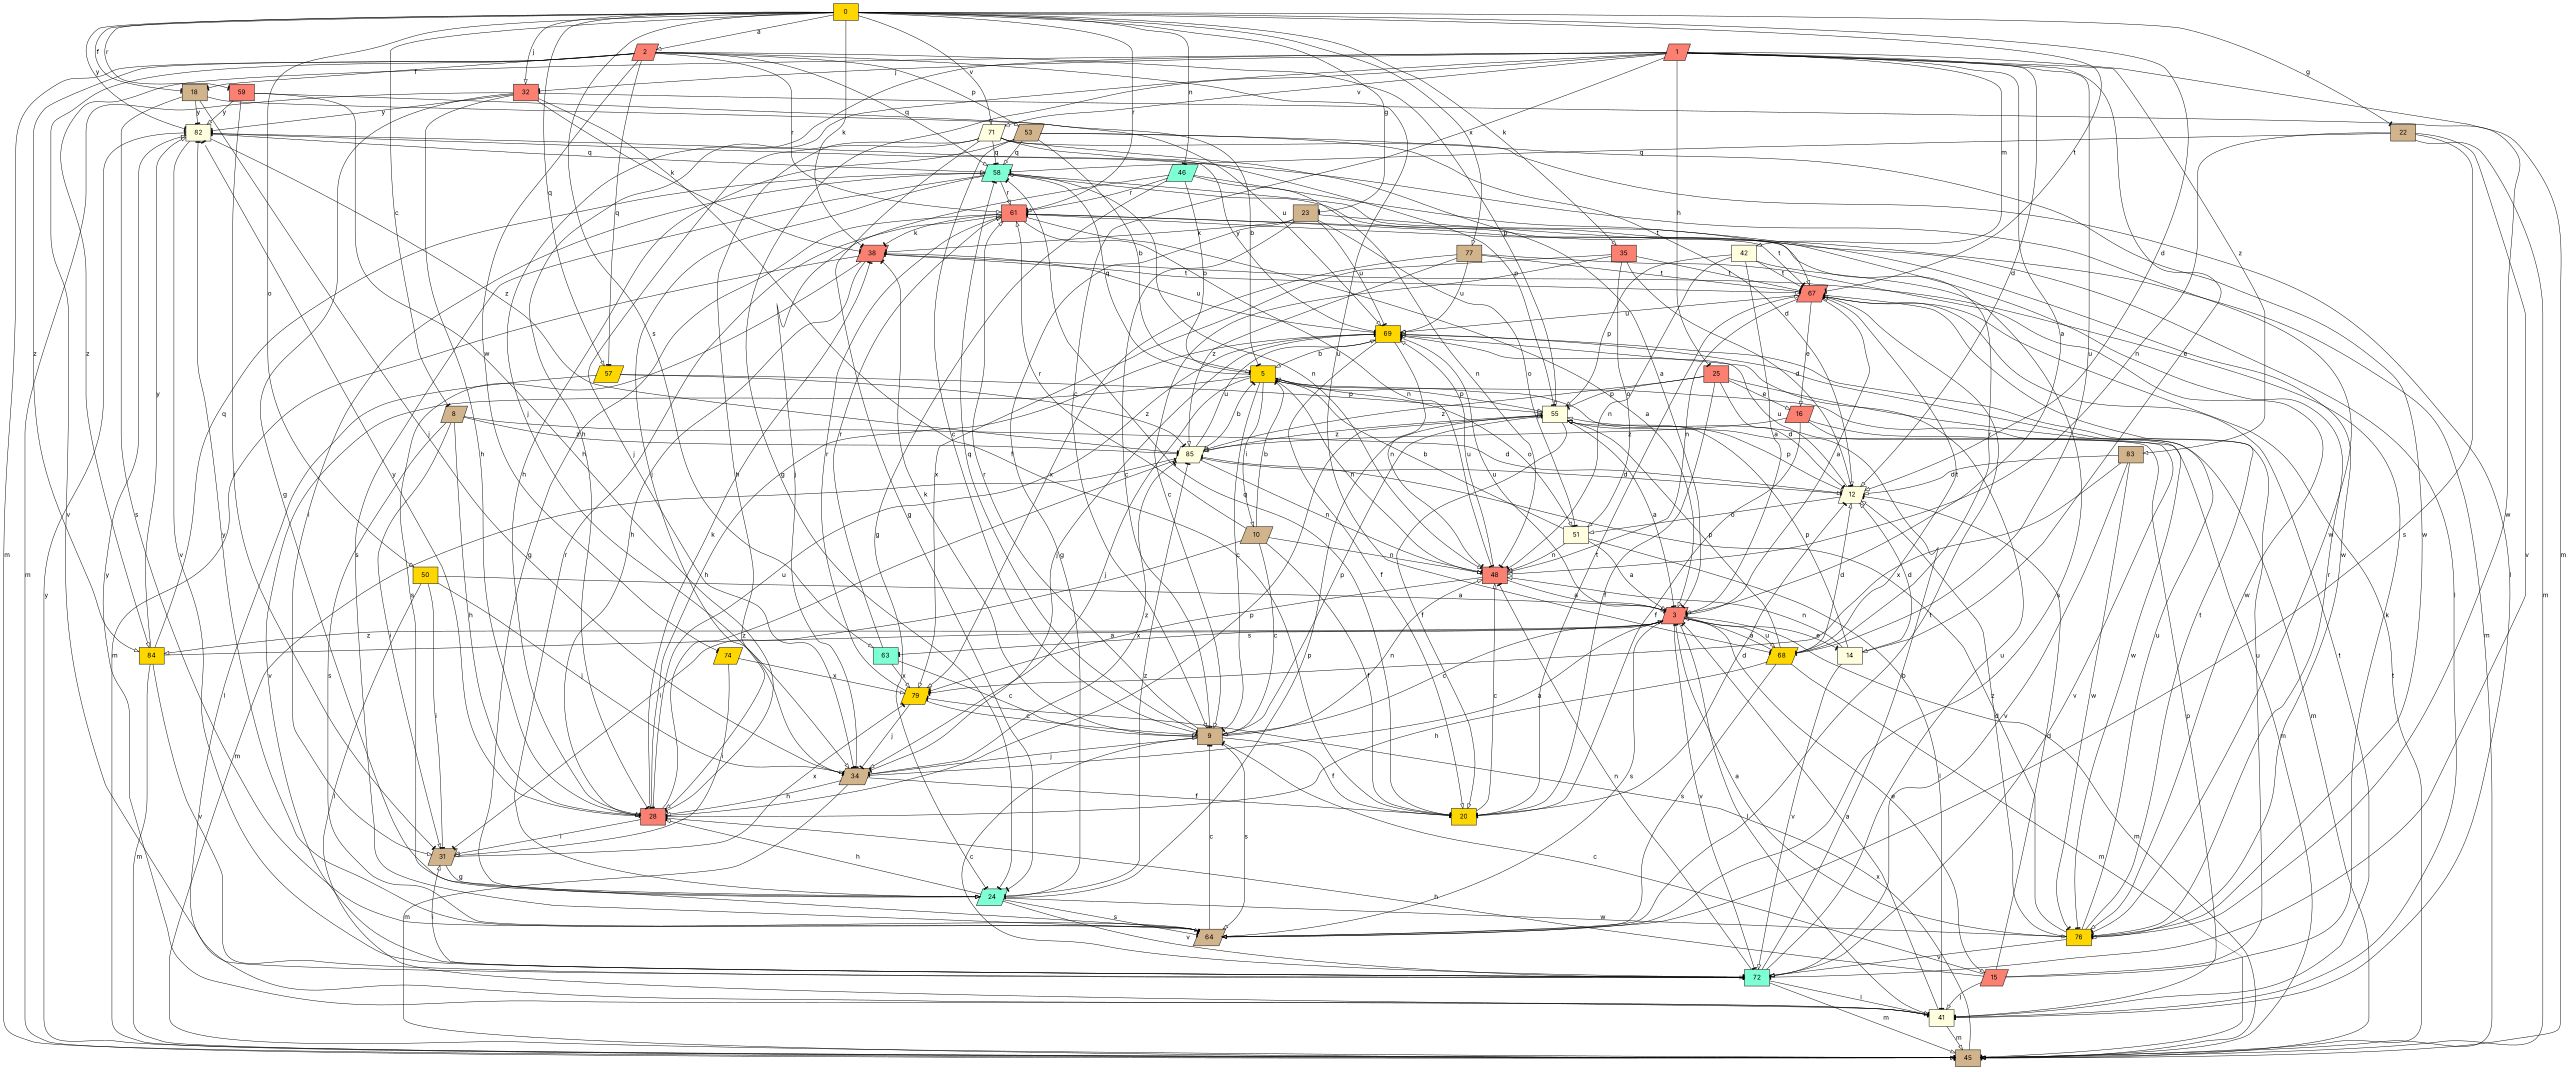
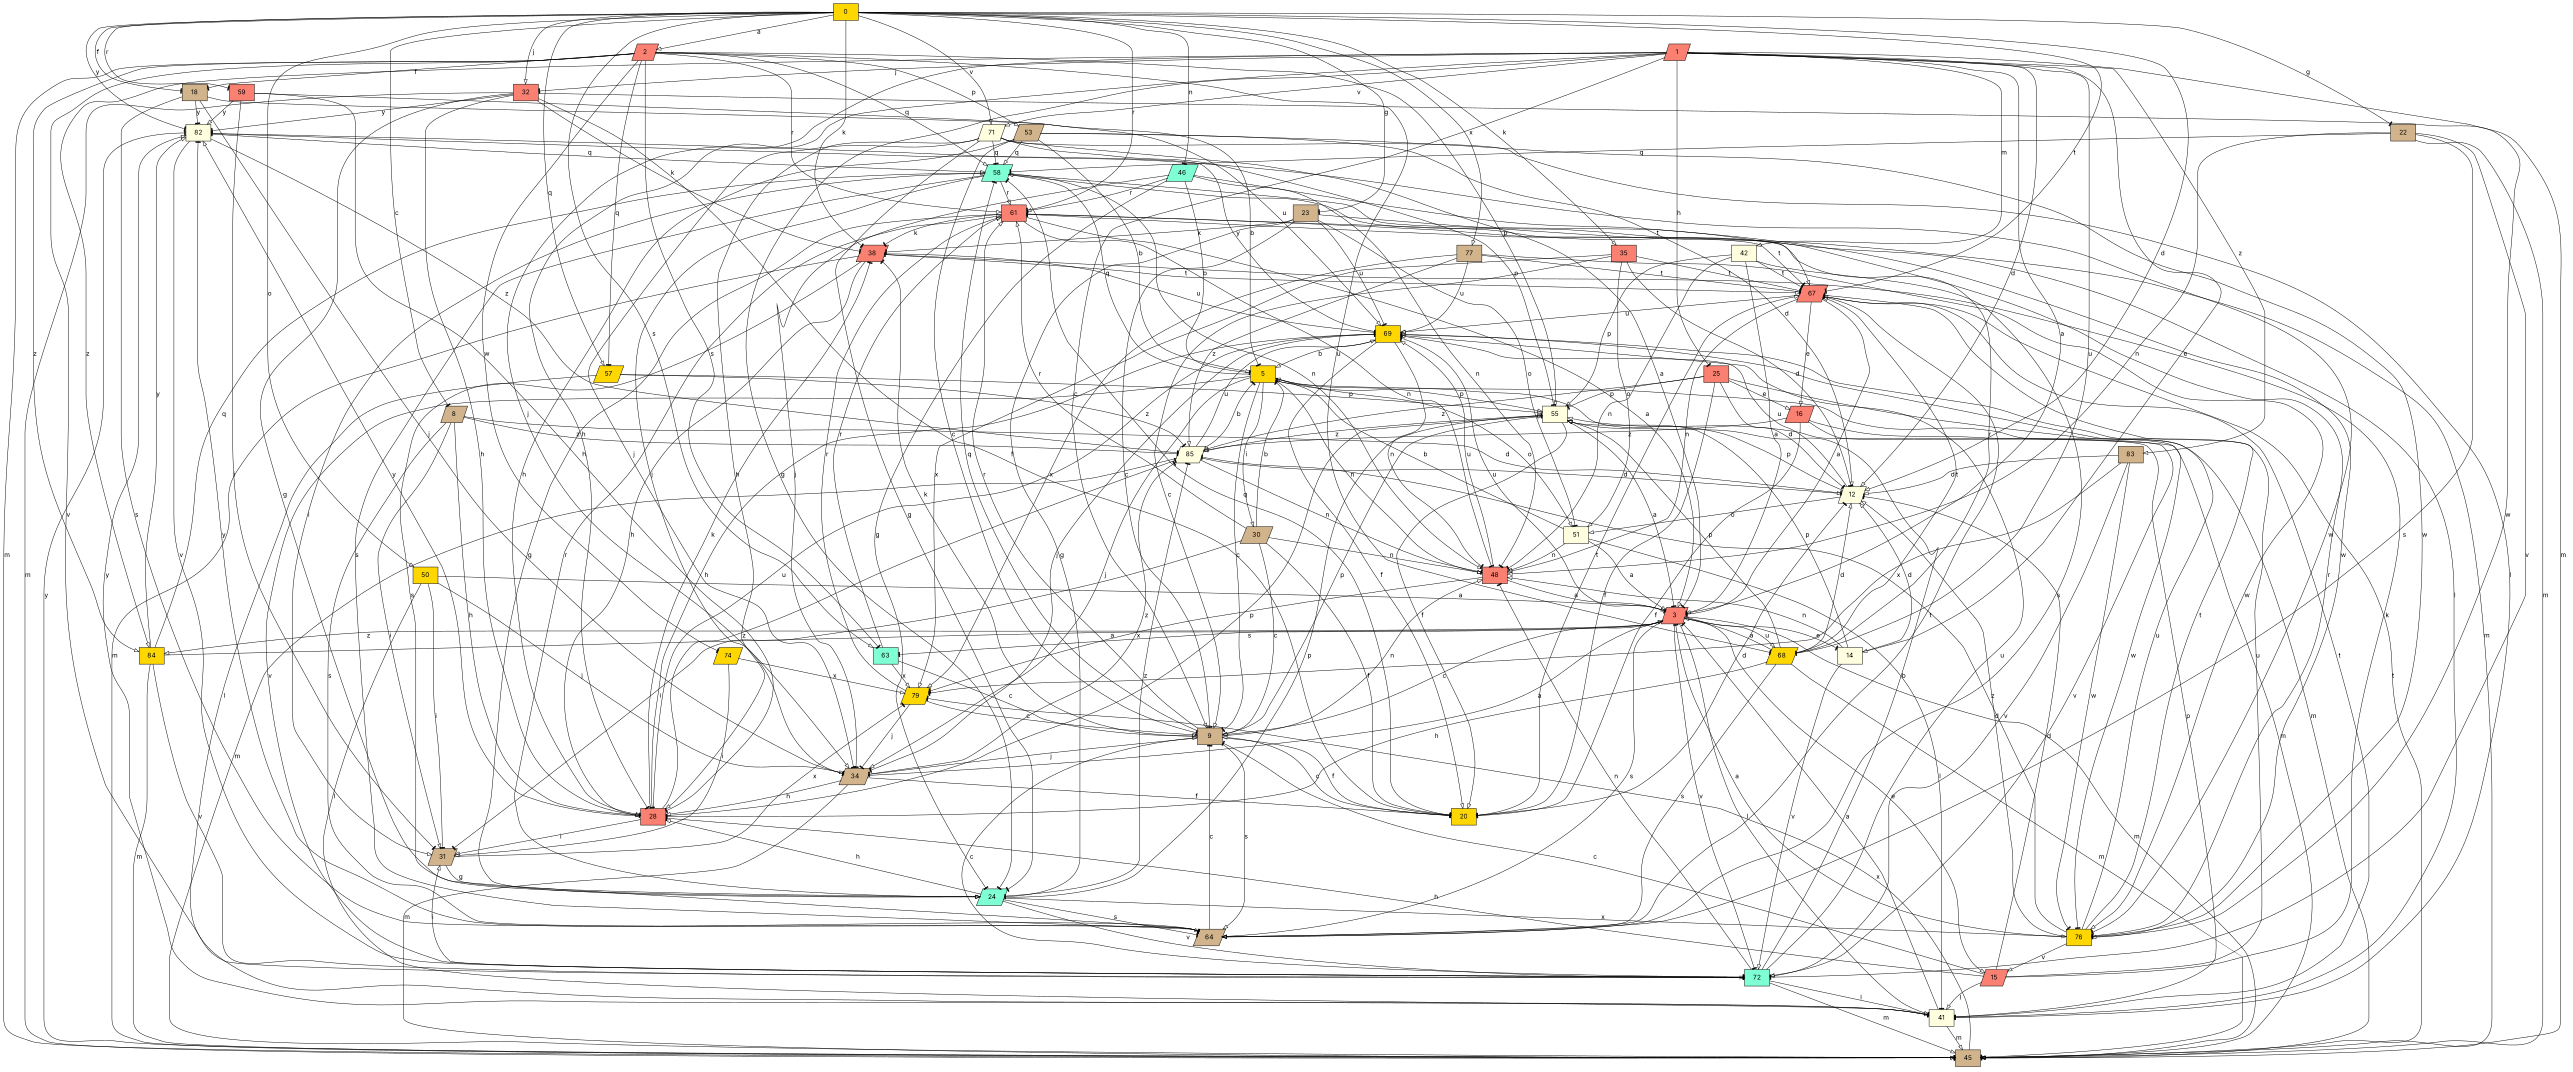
edge "2" -> "63": added, label "s"
edge "28" -> "82": arrowhead tee -> onormal
node "10": label "10" -> "30"
edge "20" -> "48": now "20" -> "9"
edge "24" -> "76": label "w" -> "x"
edge "76" -> "72": now "76" -> "15"
